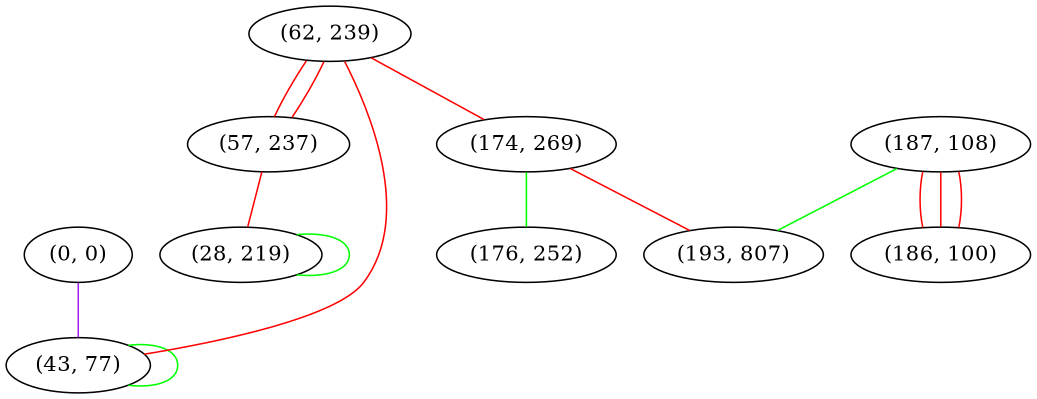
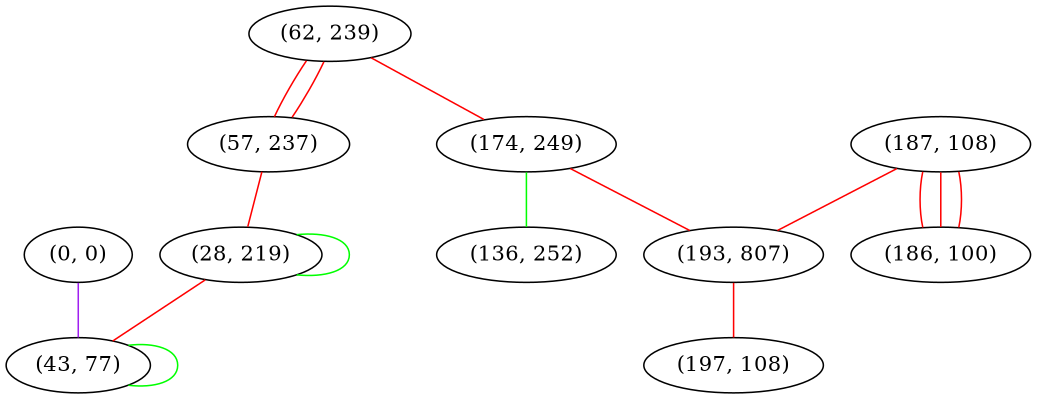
node "(174, 269)": label "(174, 269)" -> "(174, 249)"
edge "(187, 108)" -- "(193, 807)": color green -> red
node "(176, 252)": label "(176, 252)" -> "(136, 252)"
edge "(62, 239)" -- "(43, 77)": now "(28, 219)" -- "(43, 77)"
node "(197, 108)": added
